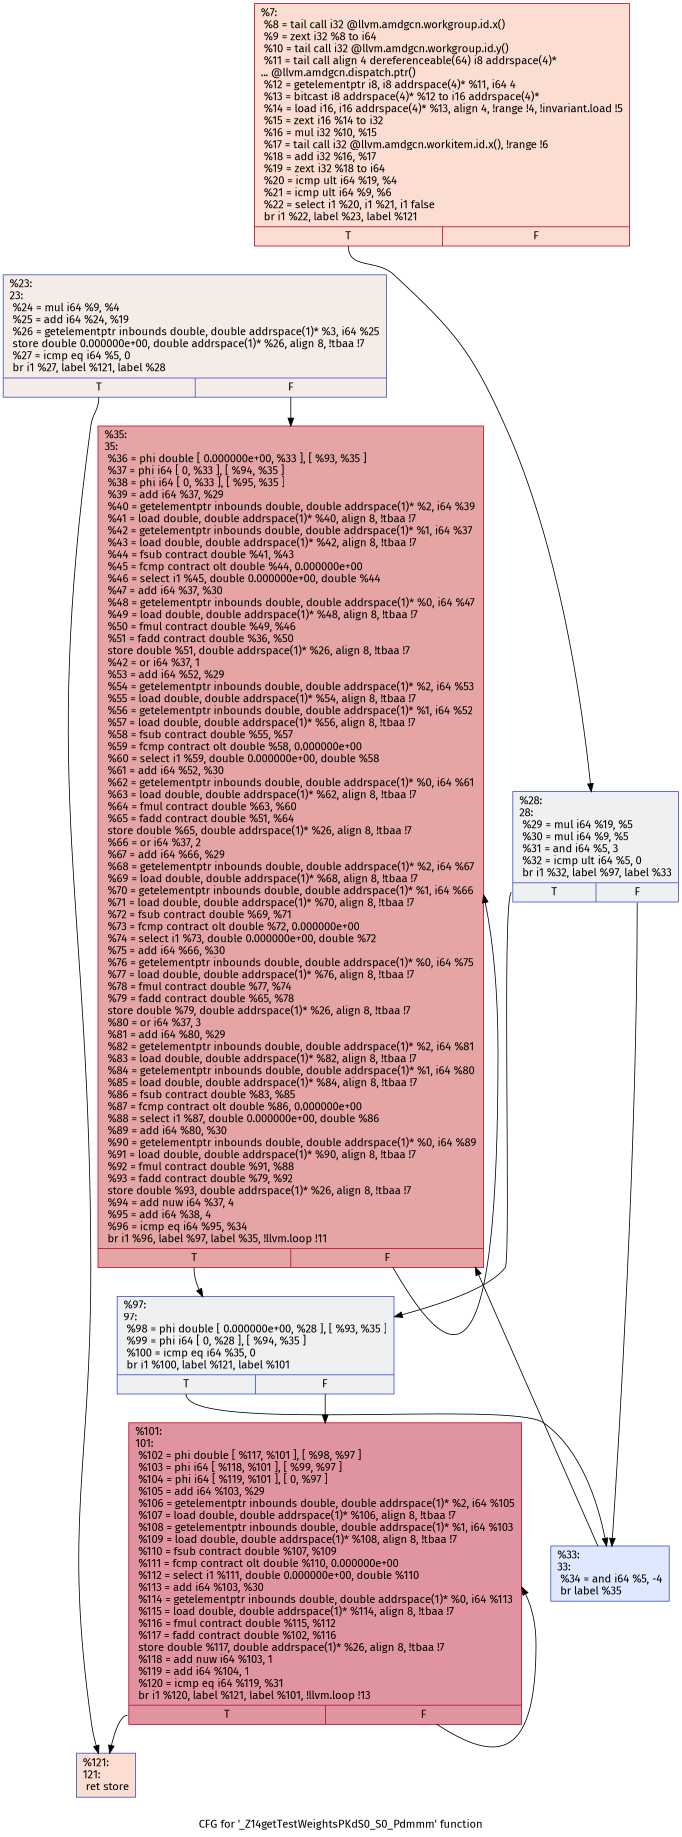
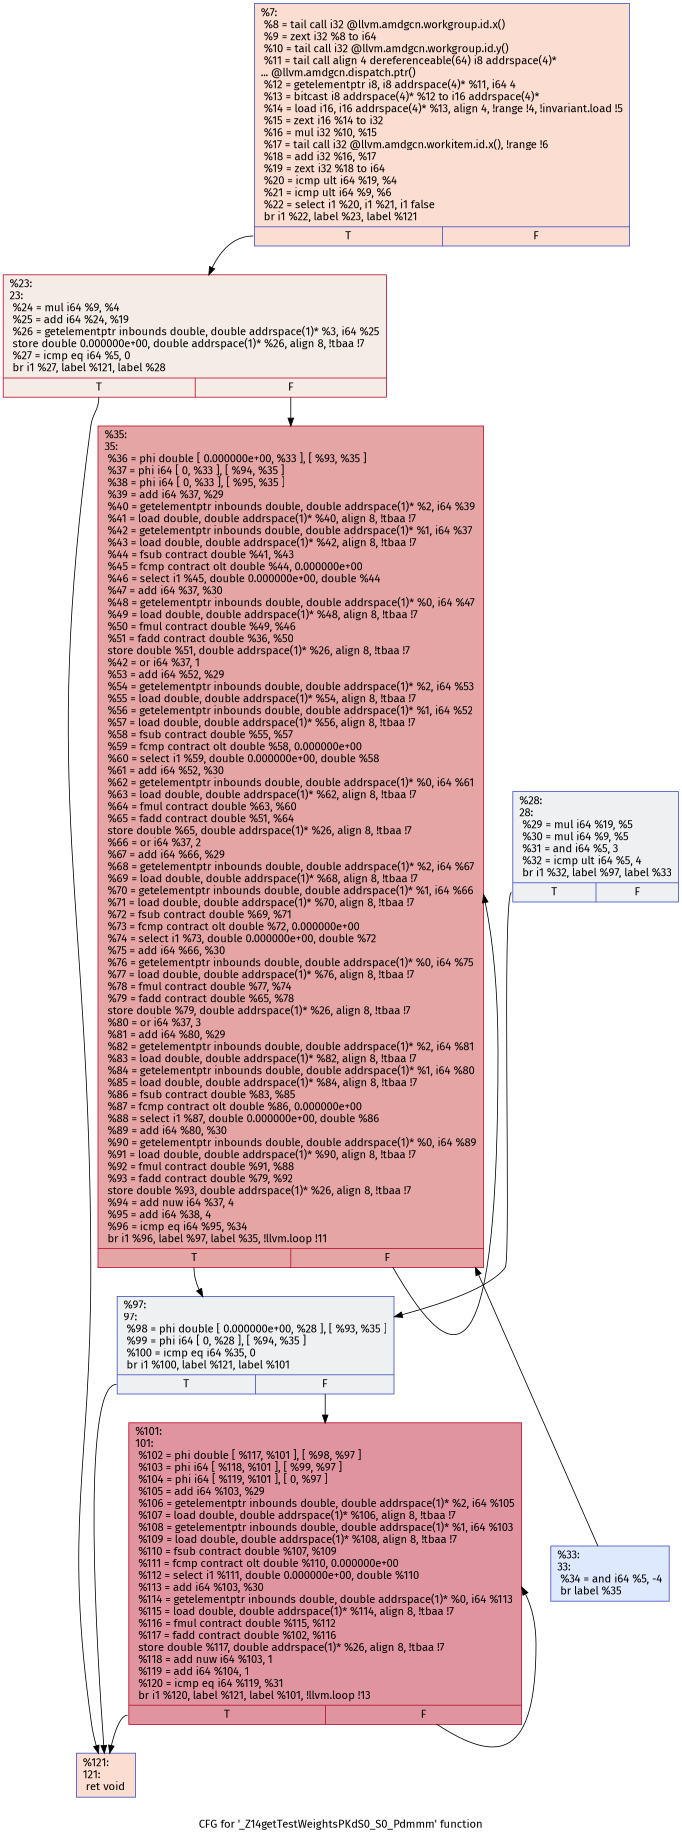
node "%7:": color #b70d28ff -> #3d50c3ff
node "%23:": color #3d50c3ff -> #b70d28ff
edge "%7:" -> "%28:": now "%7:" -> "%23:"
node "%28:": text "%32 = icmp ult i64 %5, 0" -> "%32 = icmp ult i64 %5, 4"
edge "%28:" -> "%33:": removed
edge "%97:" -> "%33:": now "%97:" -> "%121:"
node "%121:": text "ret store" -> "ret void"
